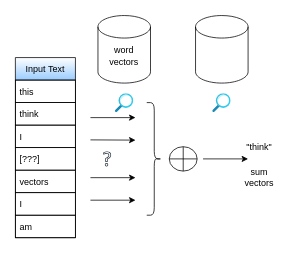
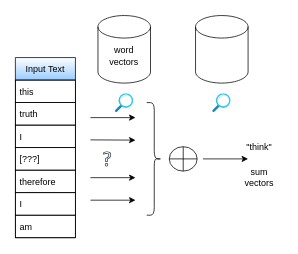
node "think": label "think" -> "truth"
node "vectors": label "vectors" -> "therefore"
